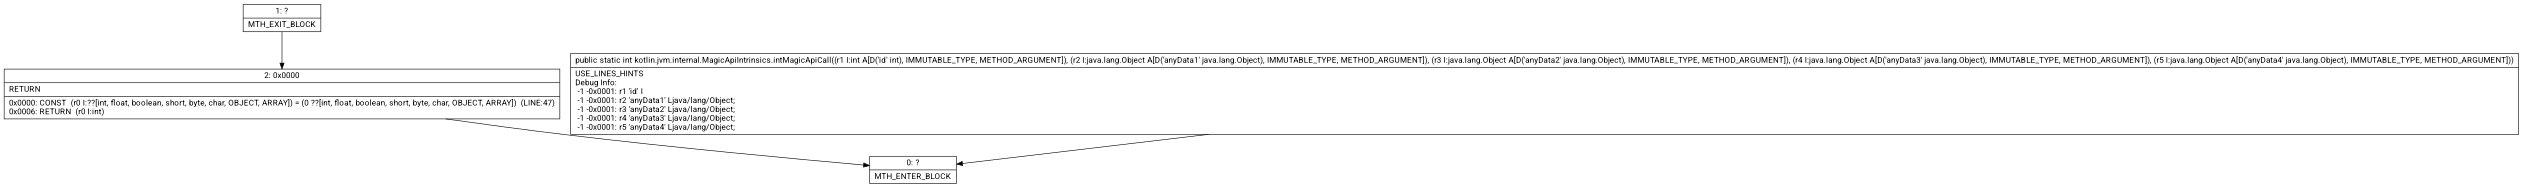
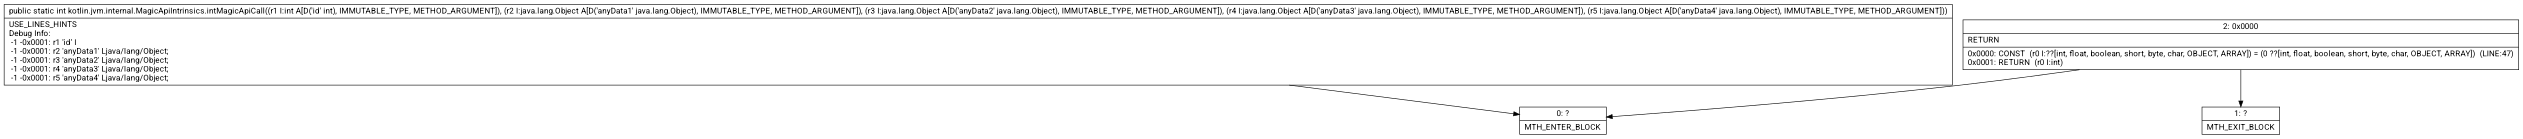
edge "1: ?" -> "2: 0x0000": reversed
node "2: 0x0000": text "0x0006: RETURN  (r0 I:int)" -> "0x0001: RETURN  (r0 I:int)"
